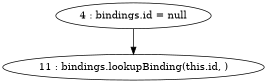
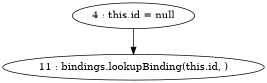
node "4 : bindings.id = null": label "4 : bindings.id = null" -> "4 : this.id = null"
